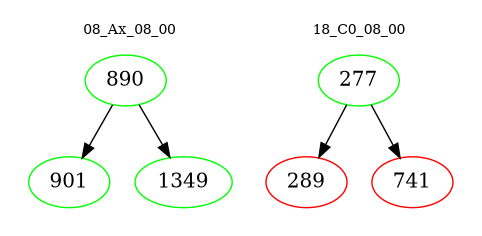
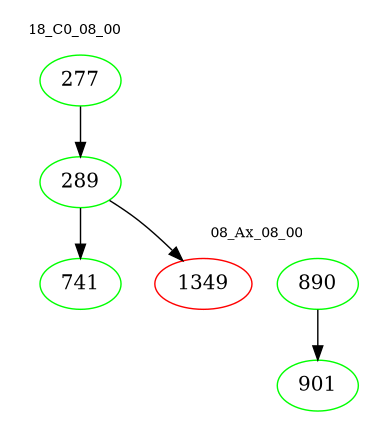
edge "890" -> "1349": now "289" -> "1349"
edge "277" -> "741": now "289" -> "741"
node "1349": color green -> red
node "289": color red -> green
node "741": color red -> green
